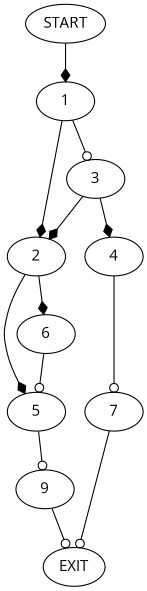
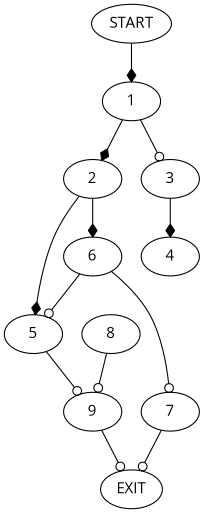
edge "3" -> "2": removed
edge "4" -> "7": now "6" -> "7"
node "8": added
